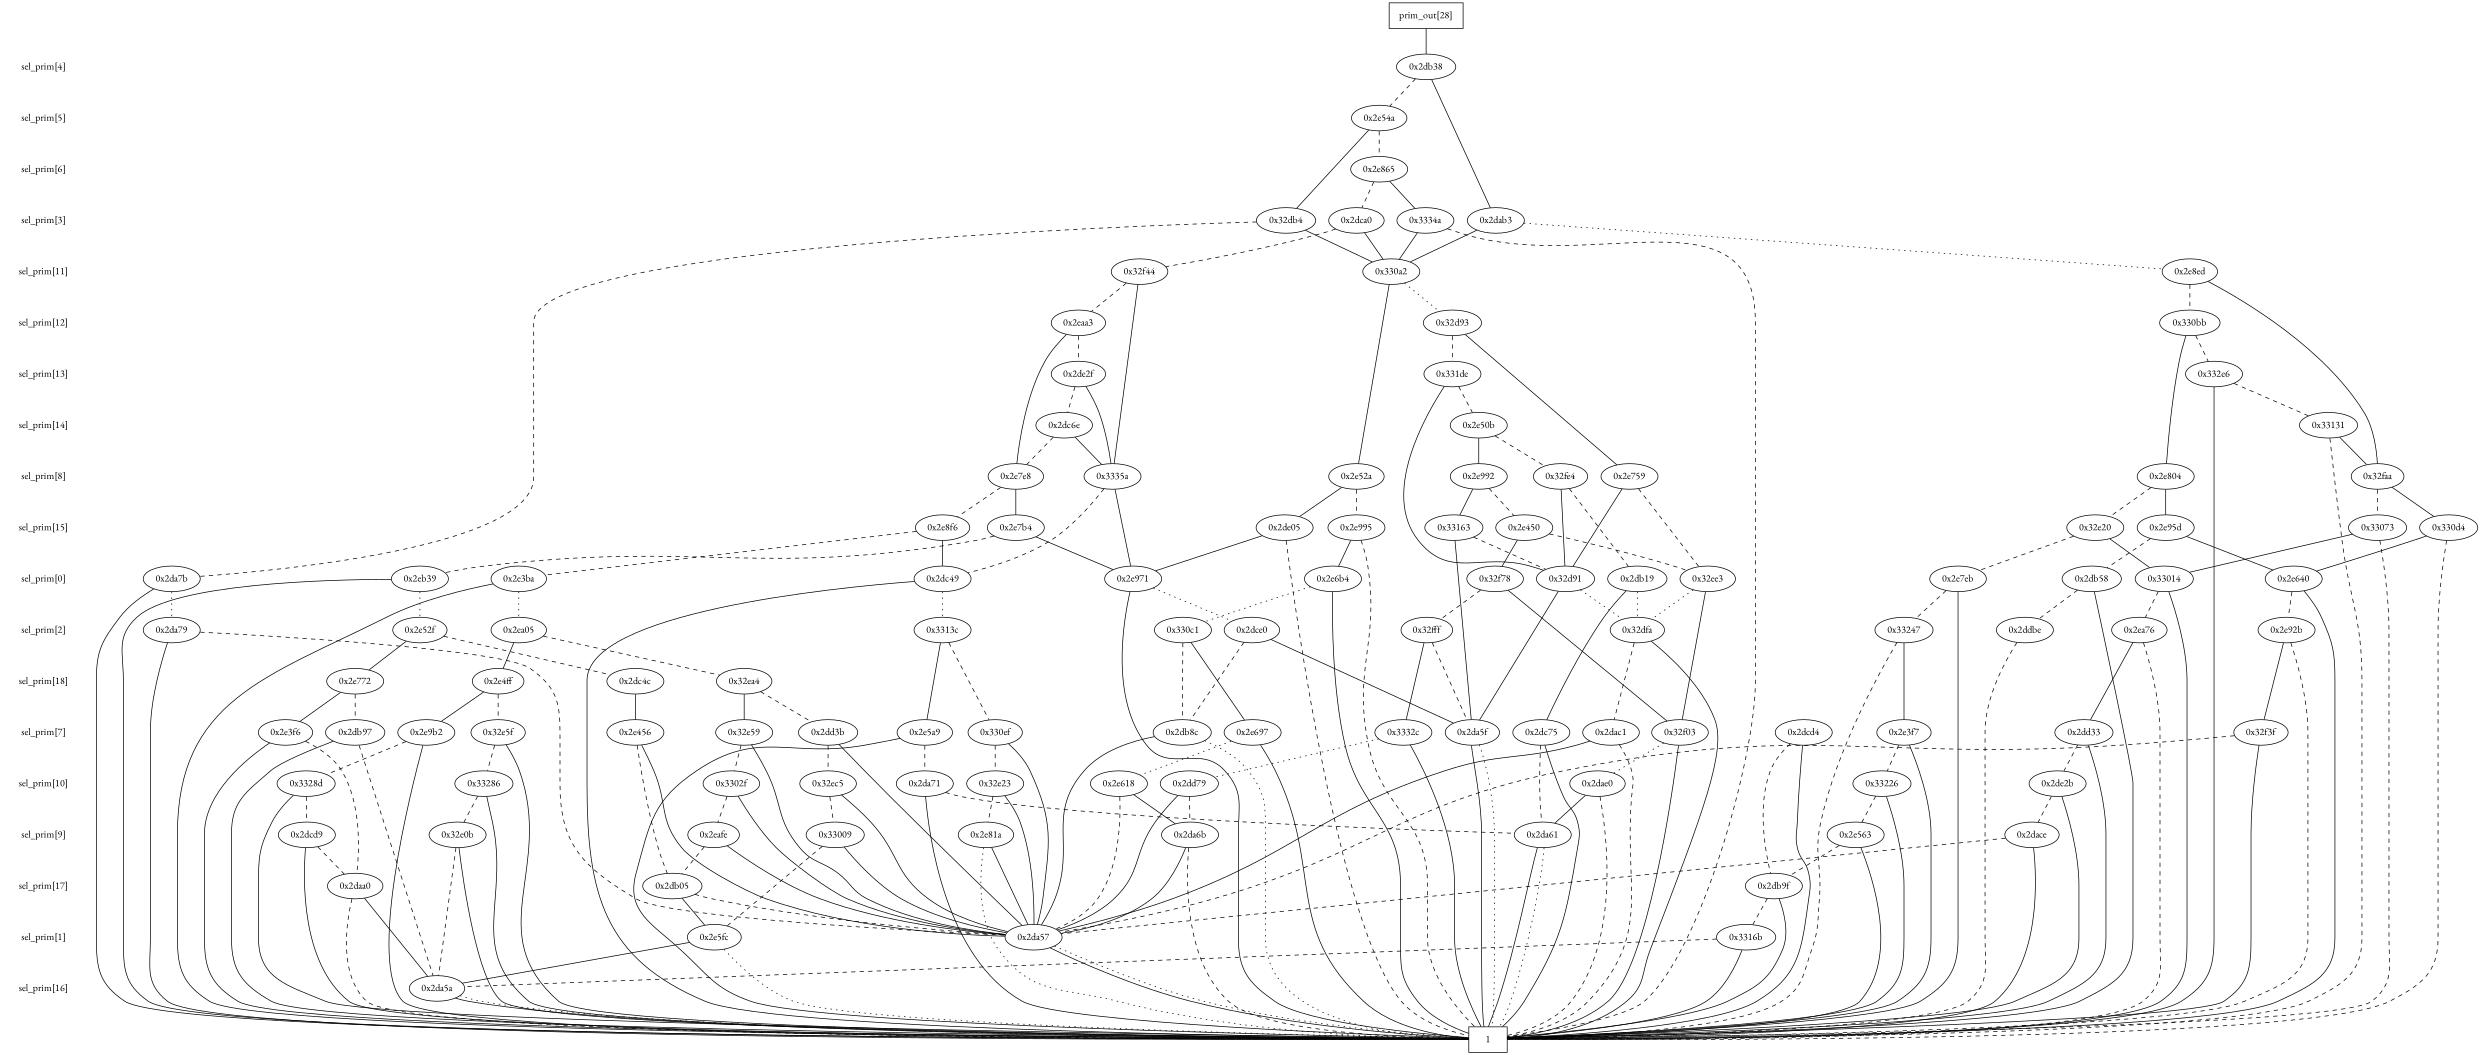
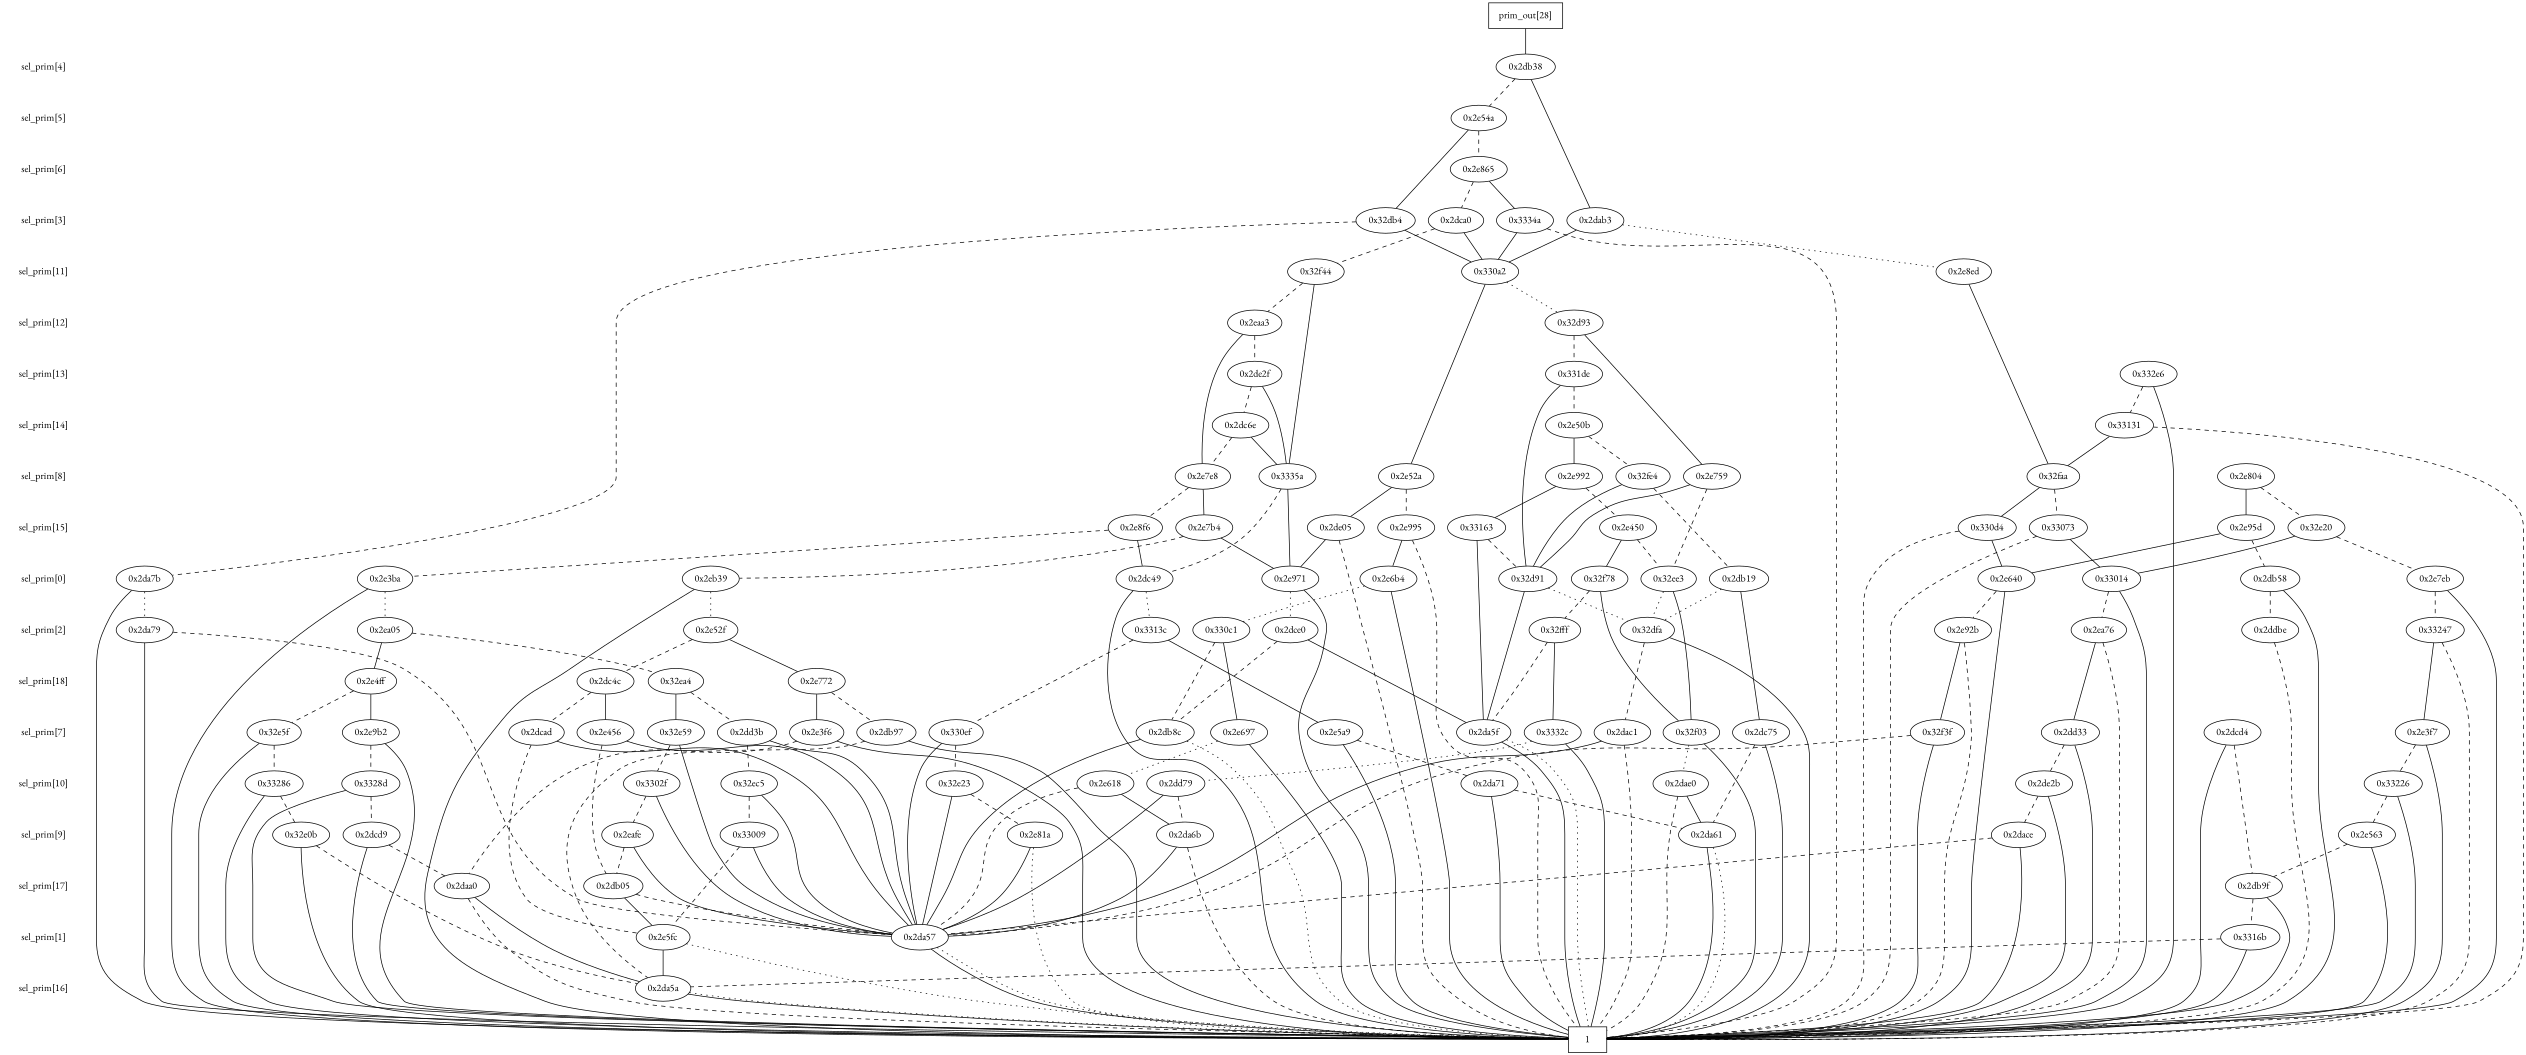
node "0x330bb": removed
node "0x2dcad": added
